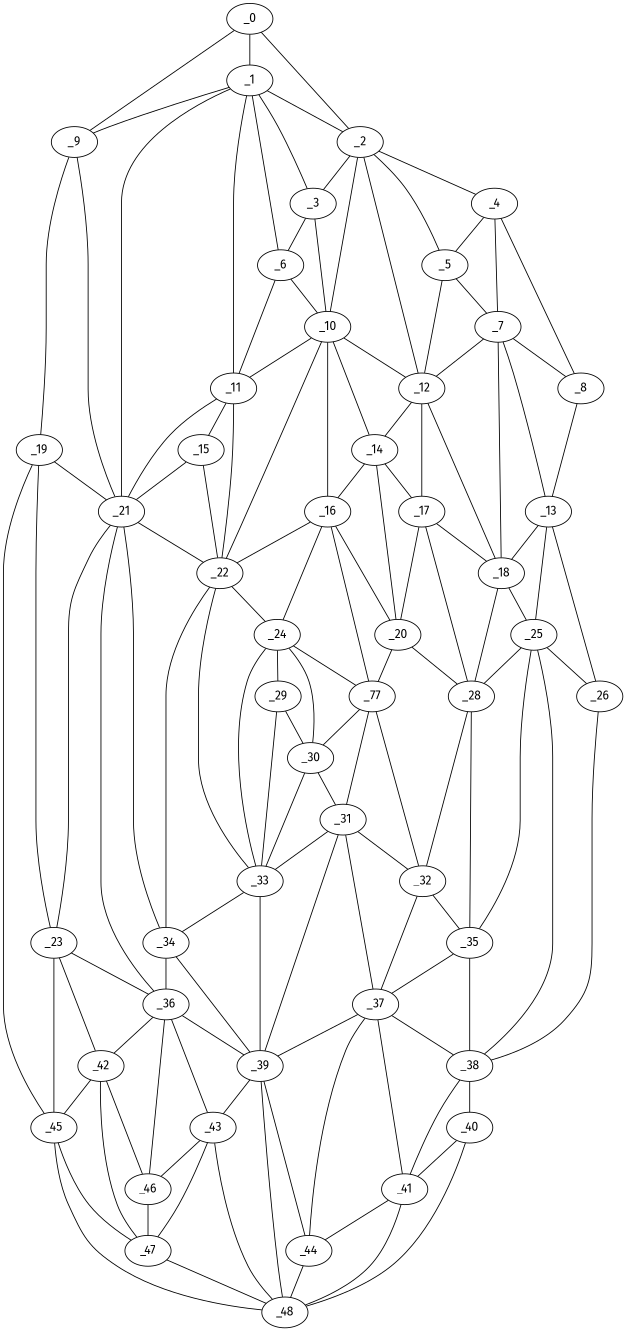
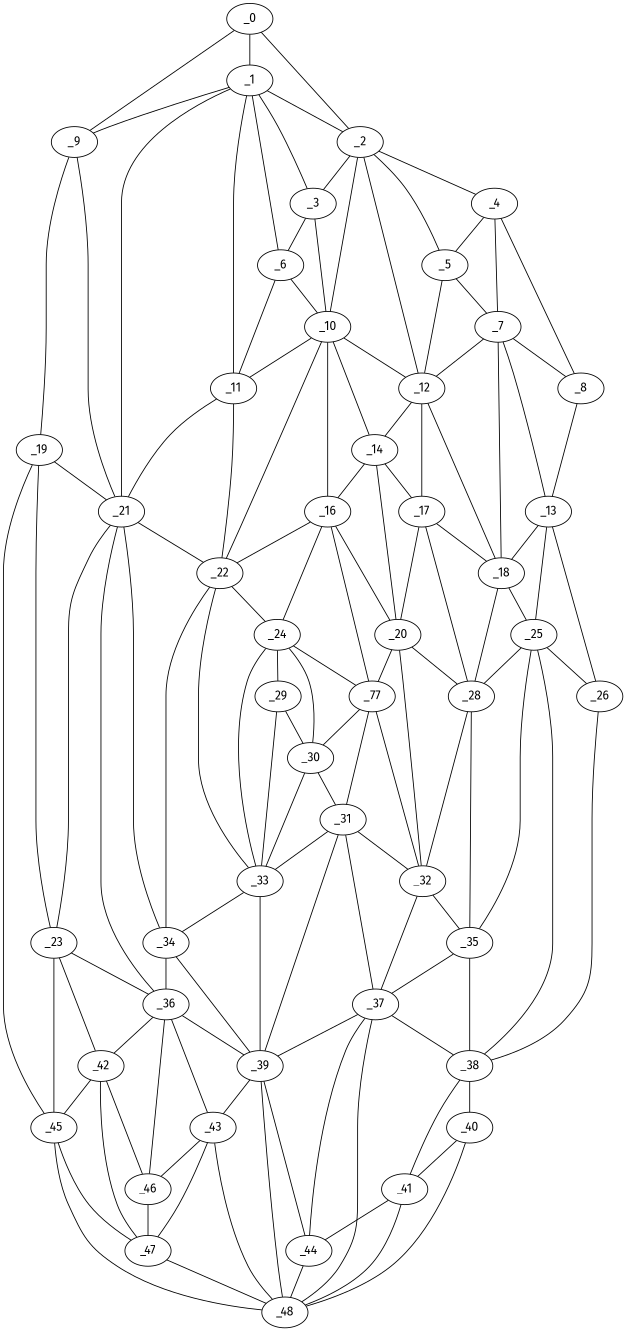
node "_15": removed
edge "_20" -- "_32": added
edge "_37" -- "_41": now "_37" -- "_48"
